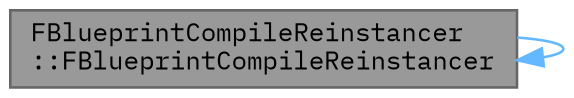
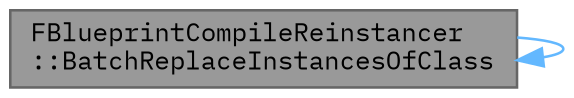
node "FBlueprintCompileReinstancer ::FBlueprintCompileReinstancer": label "FBlueprintCompileReinstancer ::FBlueprintCompileReinstancer" -> "FBlueprintCompileReinstancer ::BatchReplaceInstancesOfClass"
